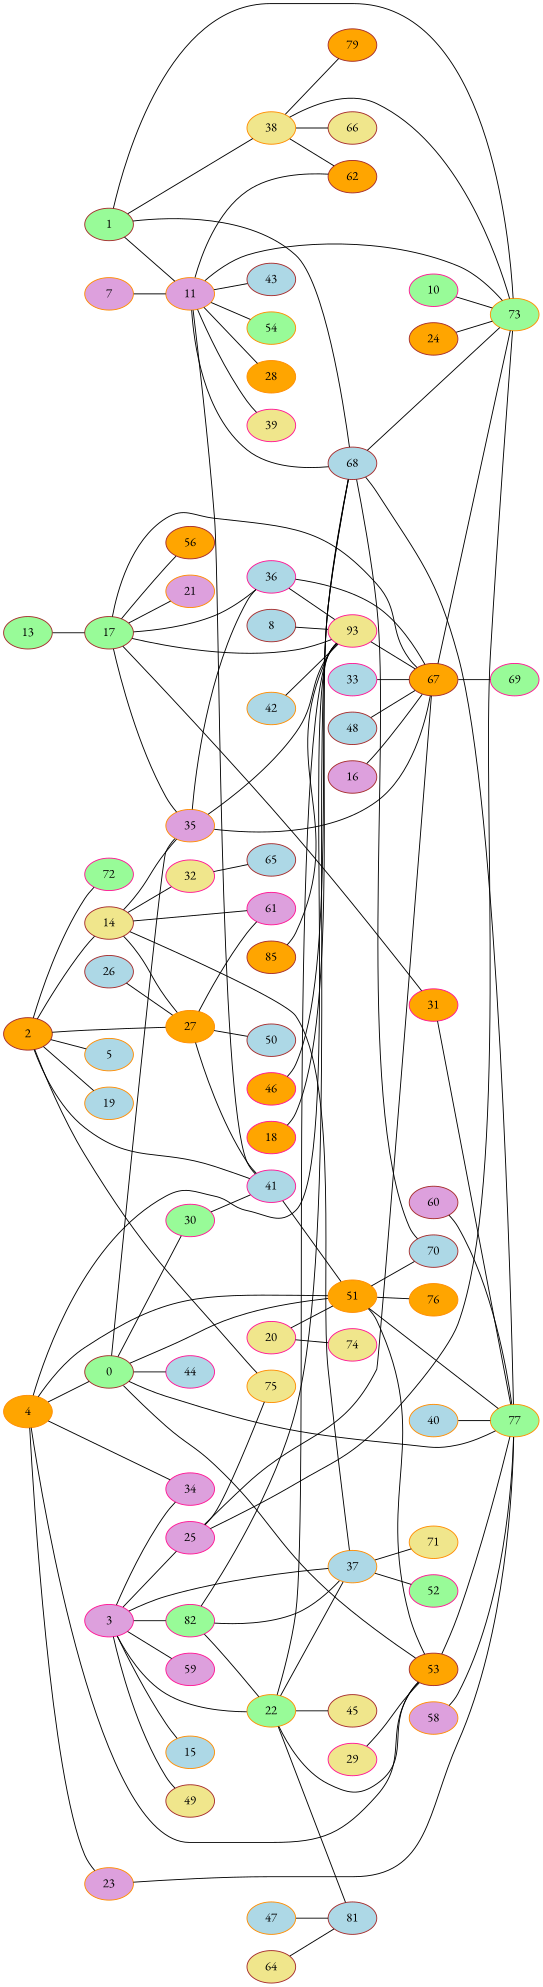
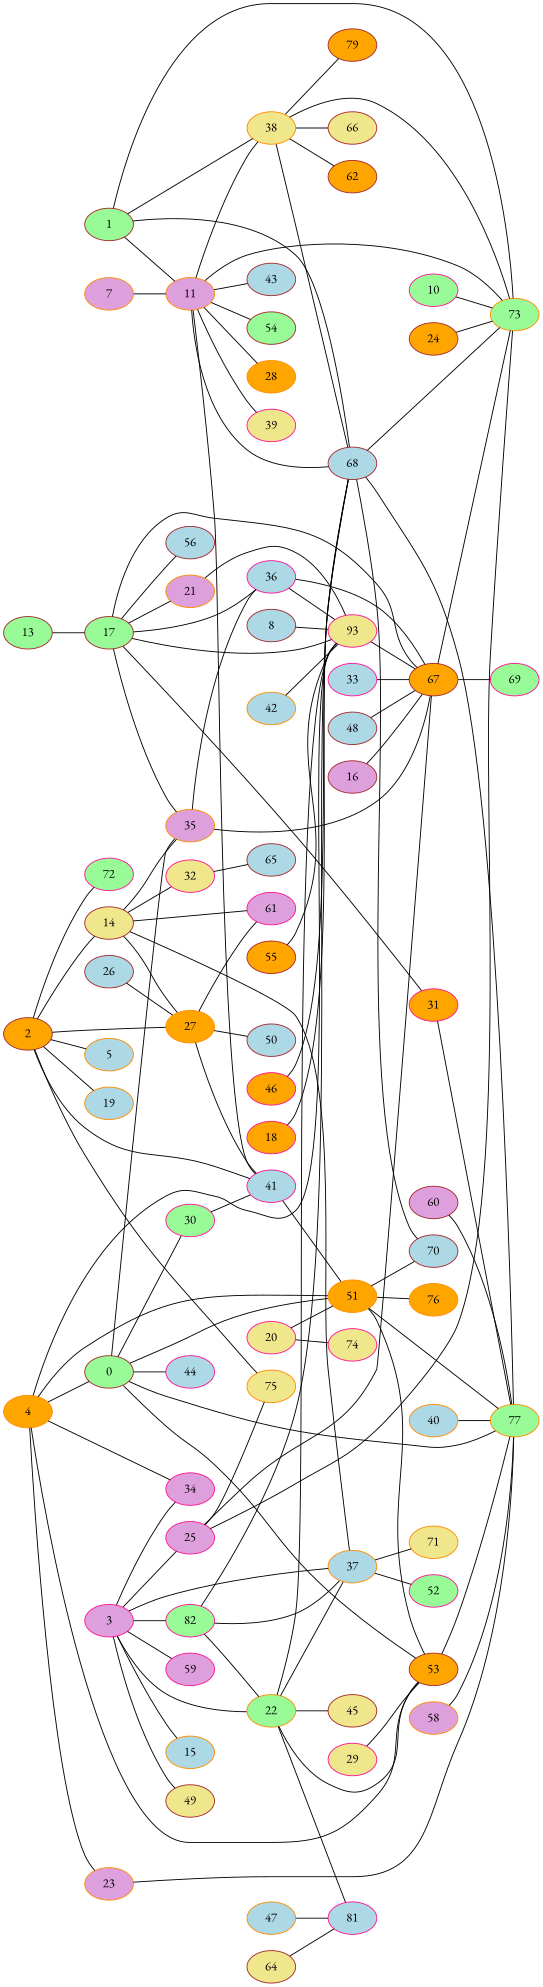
edge "62" -- "11": now "38" -- "11"
edge "38" -- "68": added
node "54": color darkorange -> brown
node "56": fillcolor orange -> lightblue
edge "93" -- "35": now "93" -- "21"
node "85": label "85" -> "55"
node "81": color brown -> deeppink
